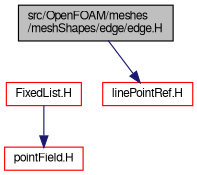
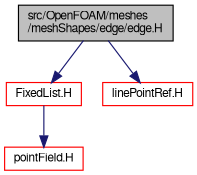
edge "src/OpenFOAM/meshes /meshShapes/edge/edge.H" -> "FixedList.H": added
